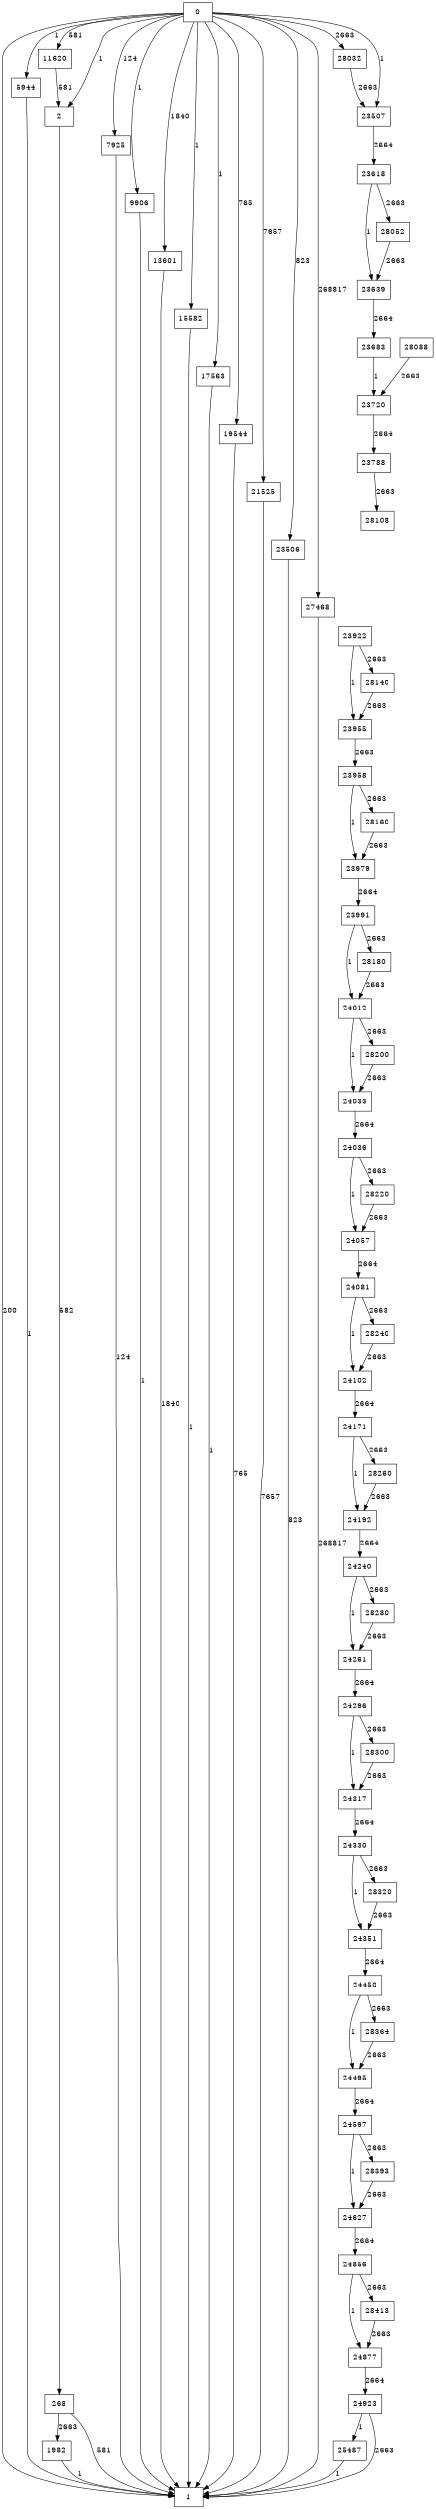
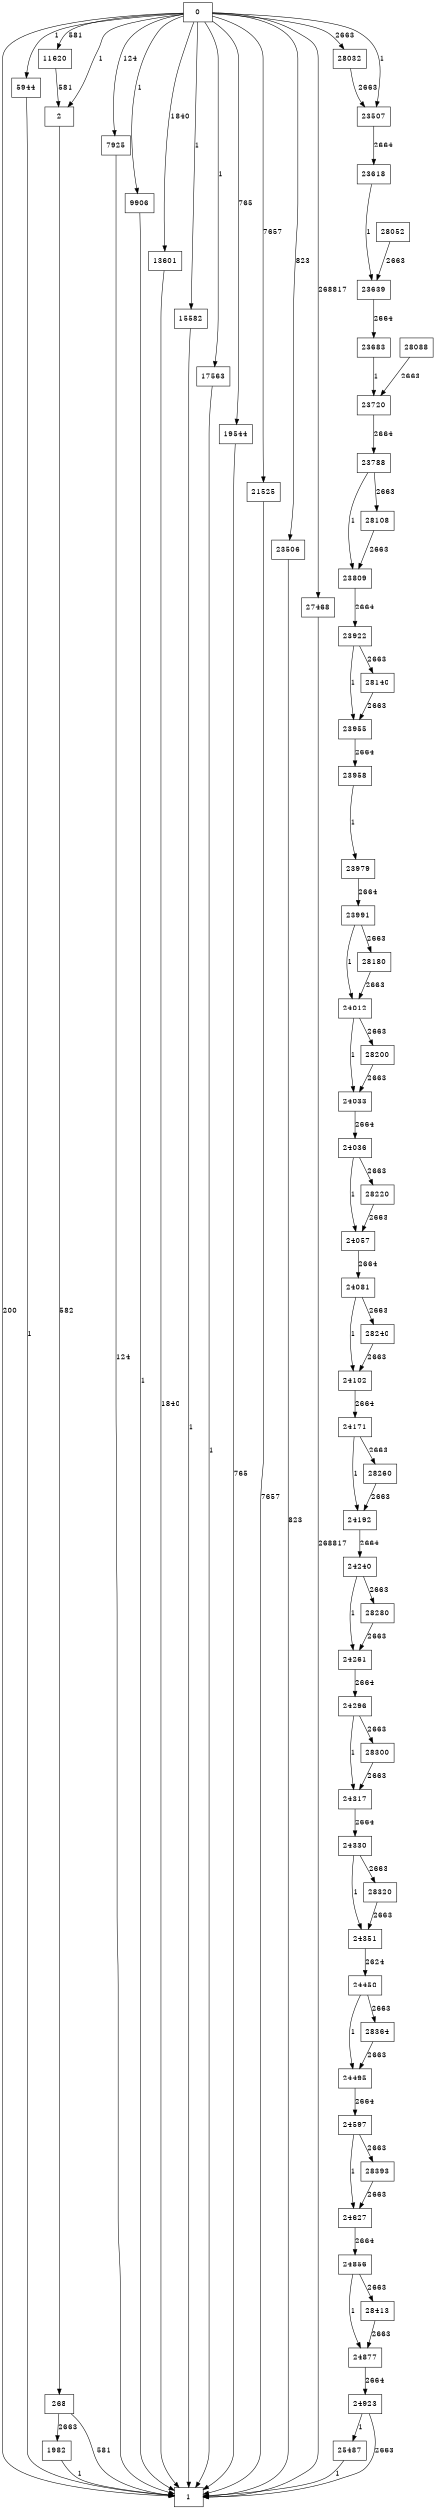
edge "23618" -> "28052": removed, label "2663"
node "23809": added
edge "23955" -> "23958": label "2663" -> "2664"
node "28160": removed
edge "24351" -> "24450": label "2664" -> "2624"
